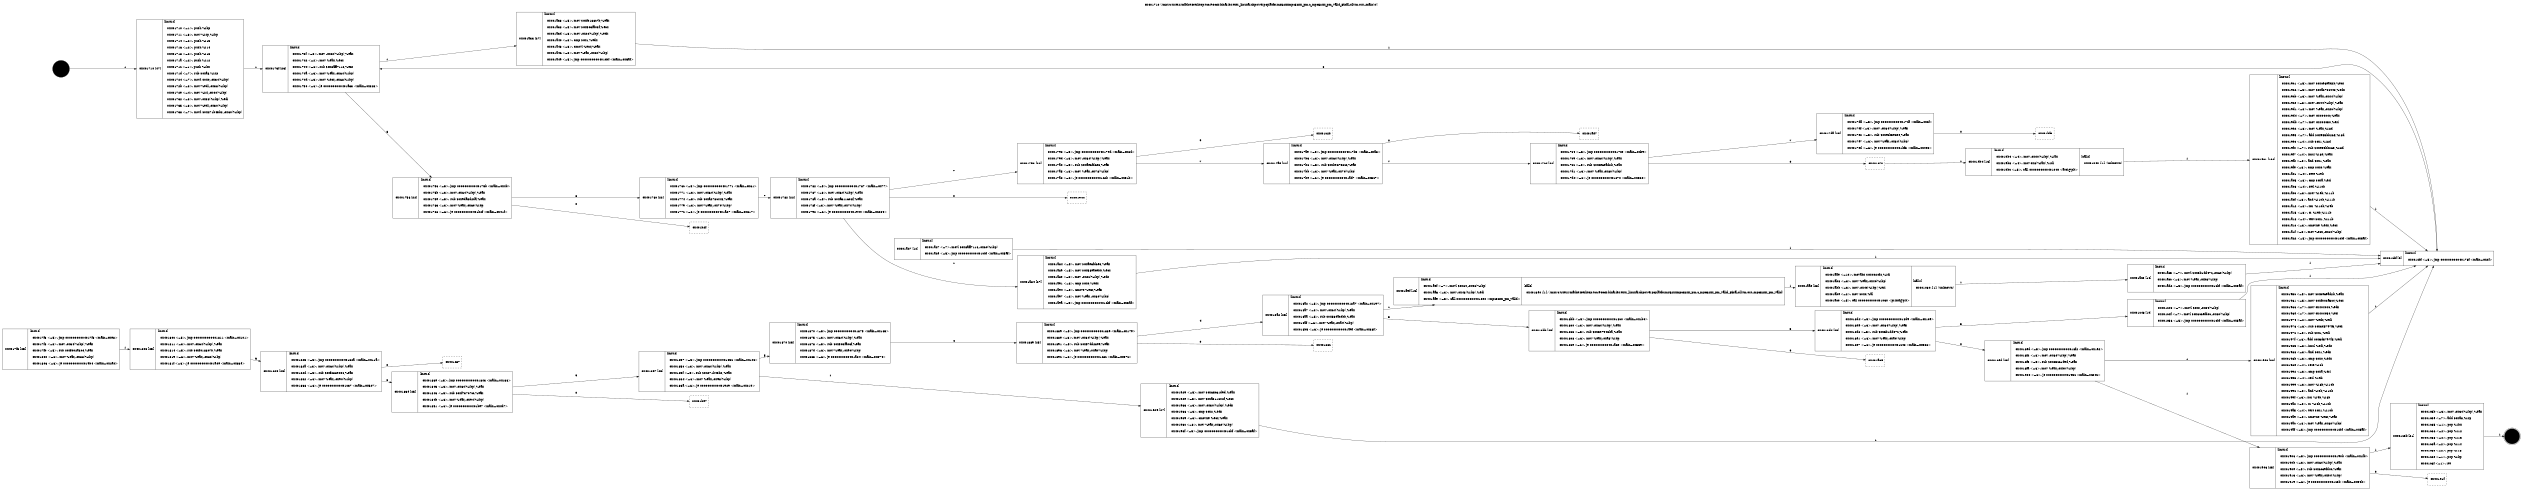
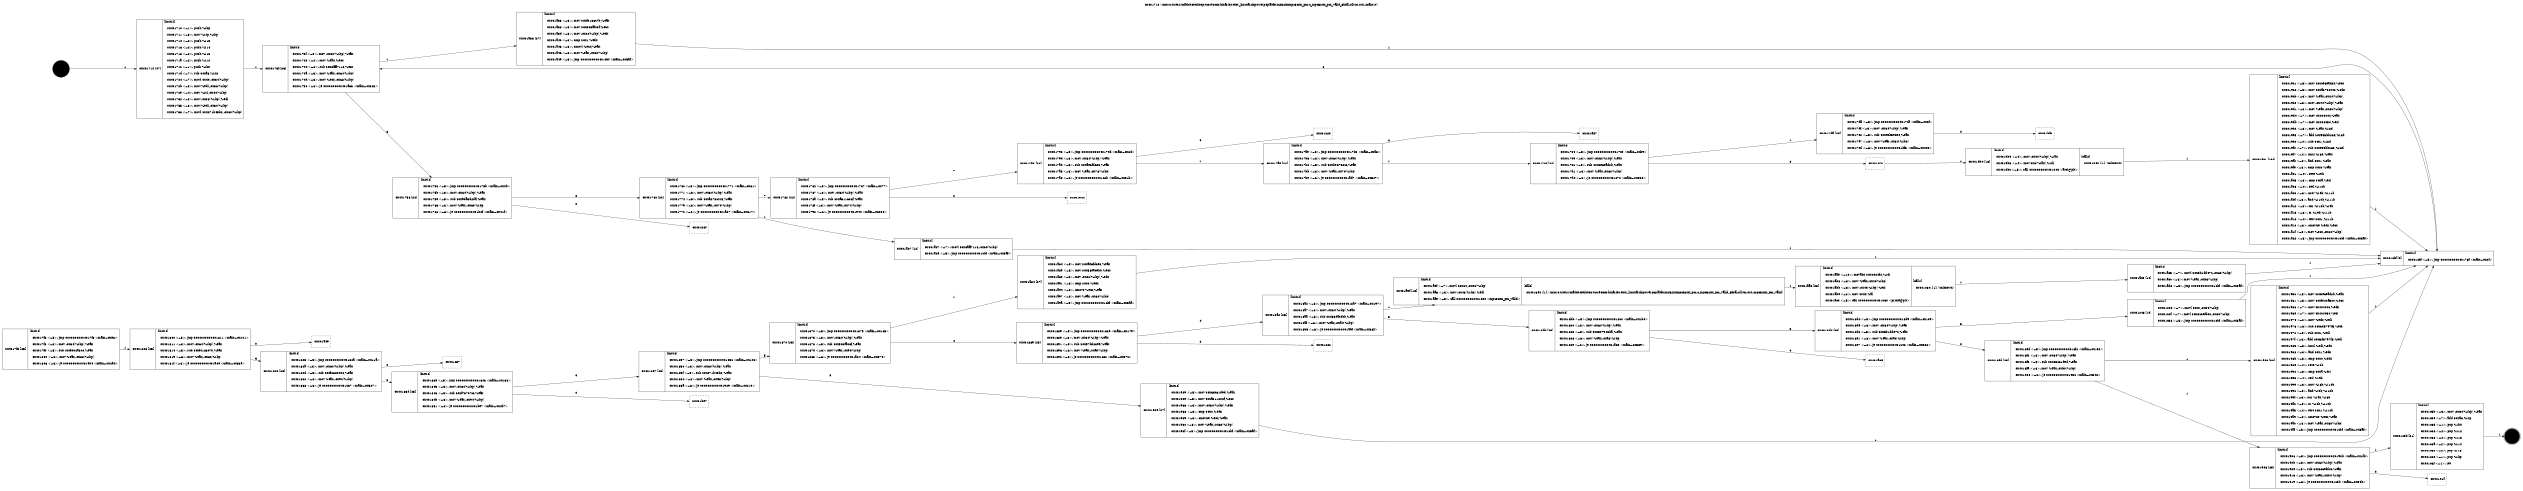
edge "0x40176c [22]" -> "0x401a27 [12]": added, label "1"
edge "0x401782 [22]" -> "0x401a84 [27]": now "0x401870 [25]" -> "0x401a84 [27]"
node "0x401a4e": added
edge "0x401857 [25]" -> "0x401929 [27]": label " 1" -> " 3"
